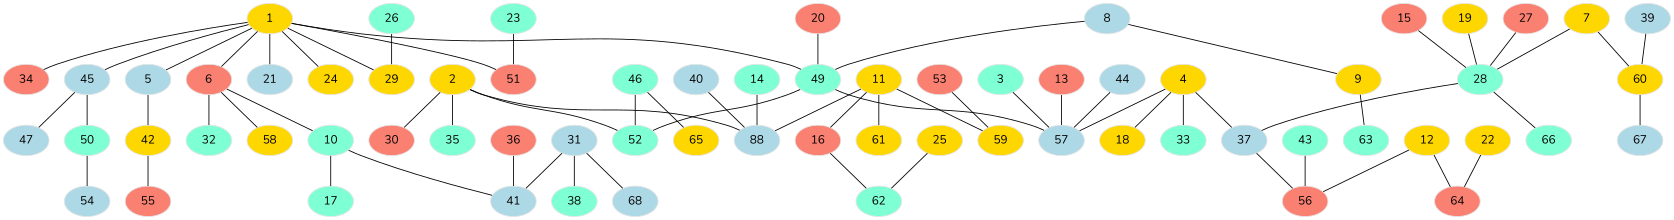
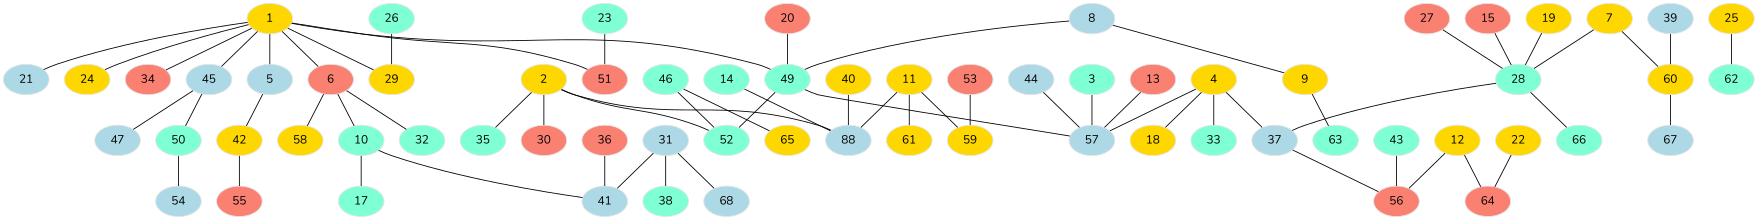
node "40": fillcolor lightblue -> gold
node "16": removed
